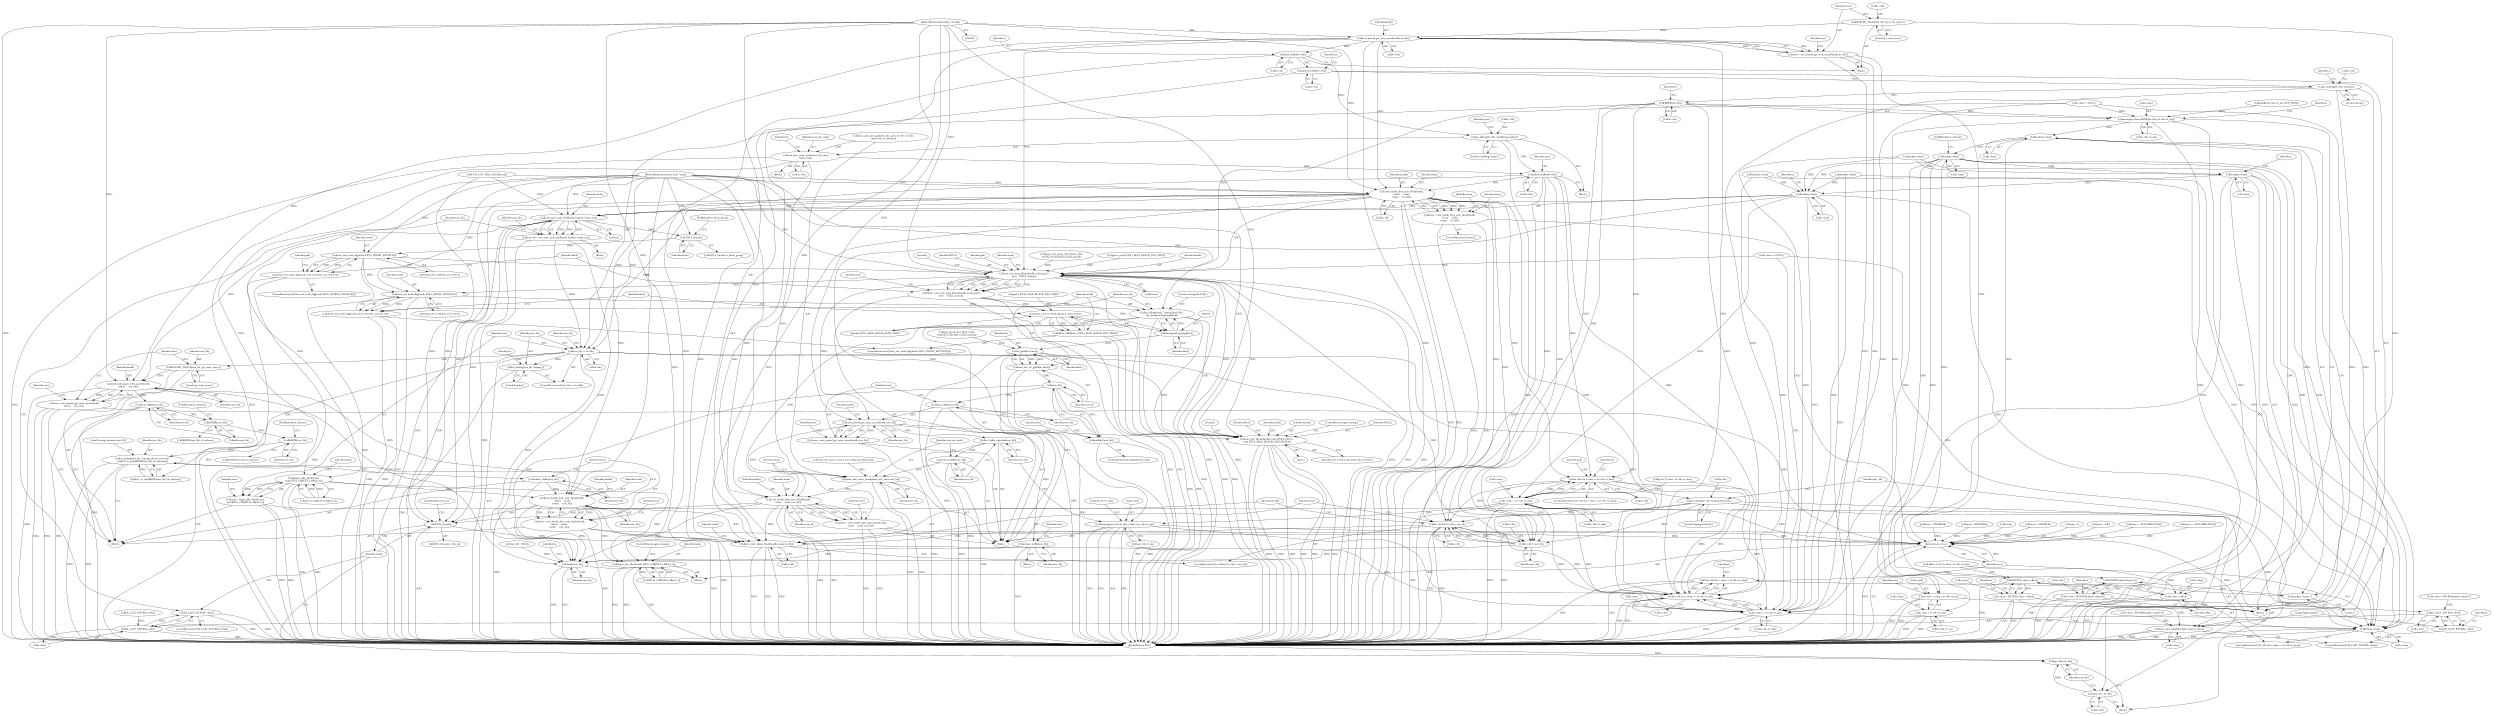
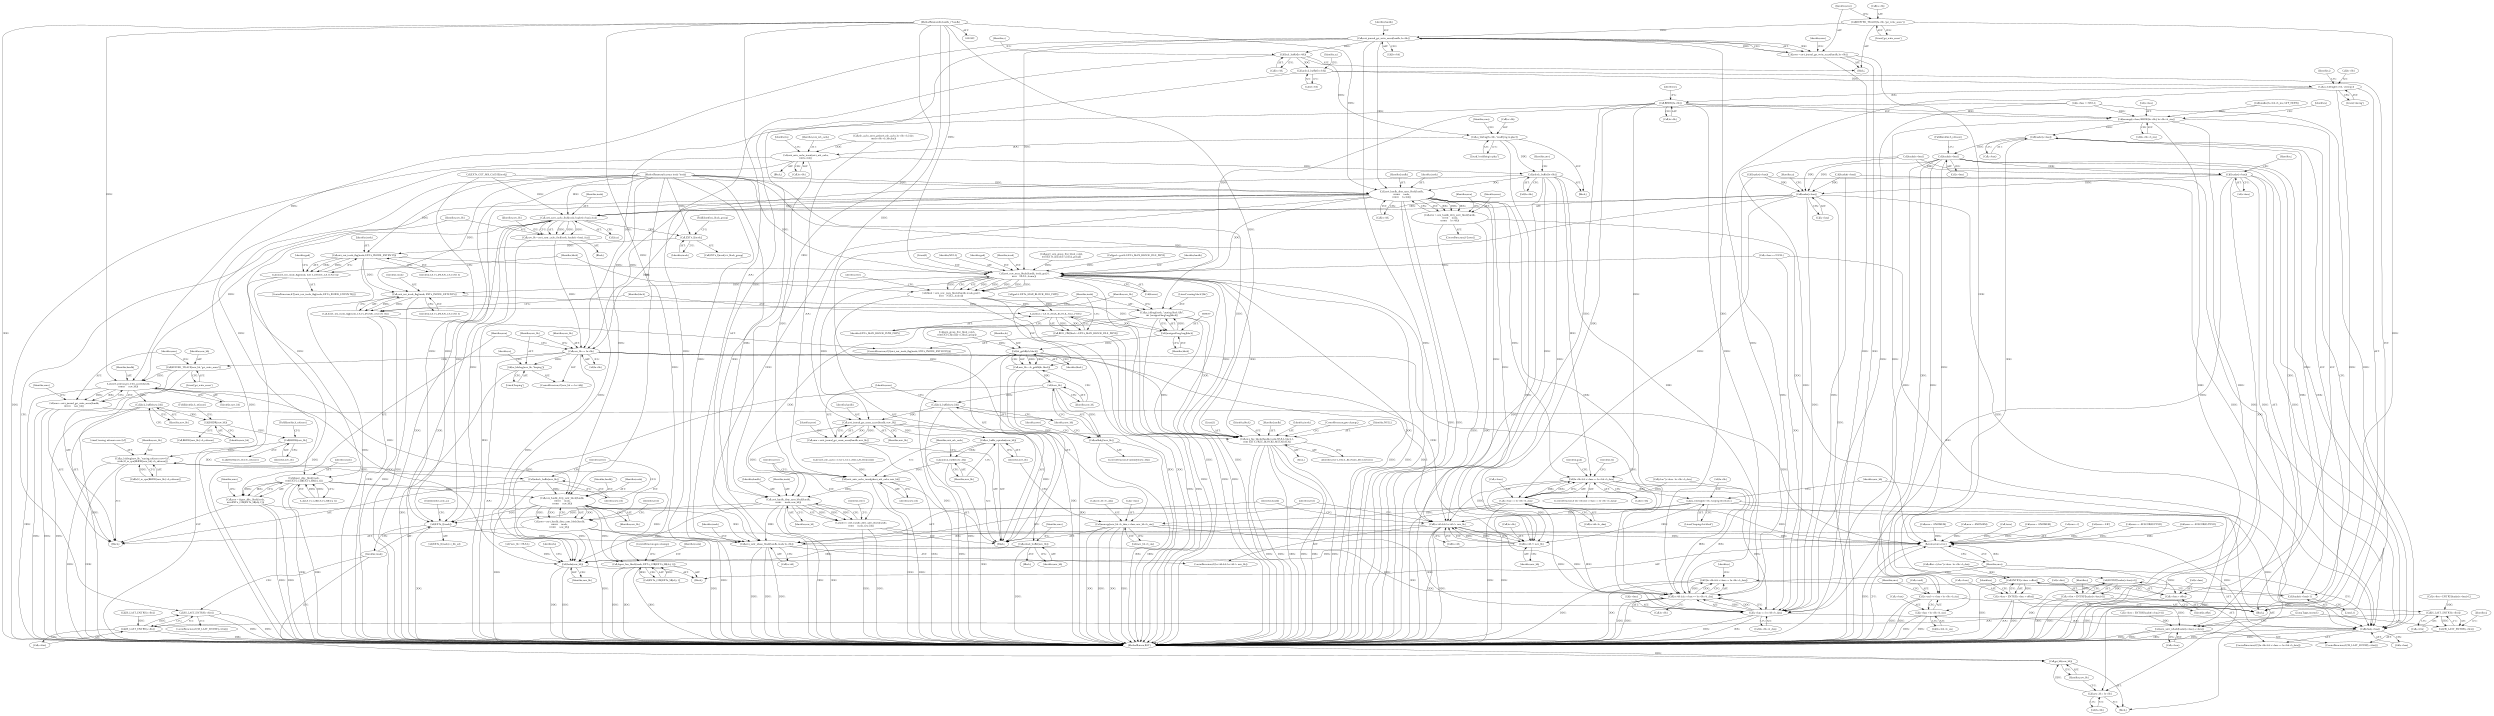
edge "(MethodParameterIn,handle_t *handle)" -> "(Call,ext4_journal_get_write_access(handle, bs->bh))": removed, label "DDG:"
edge "(Call,new_bh == bs->bh)" -> "(Call,le32_to_cpu(BHDR(new_bh)->h_refcount))": now "(Call,new_bh == bs->bh)" -> "(Call,bs->bh && bs->bh != new_bh)"
